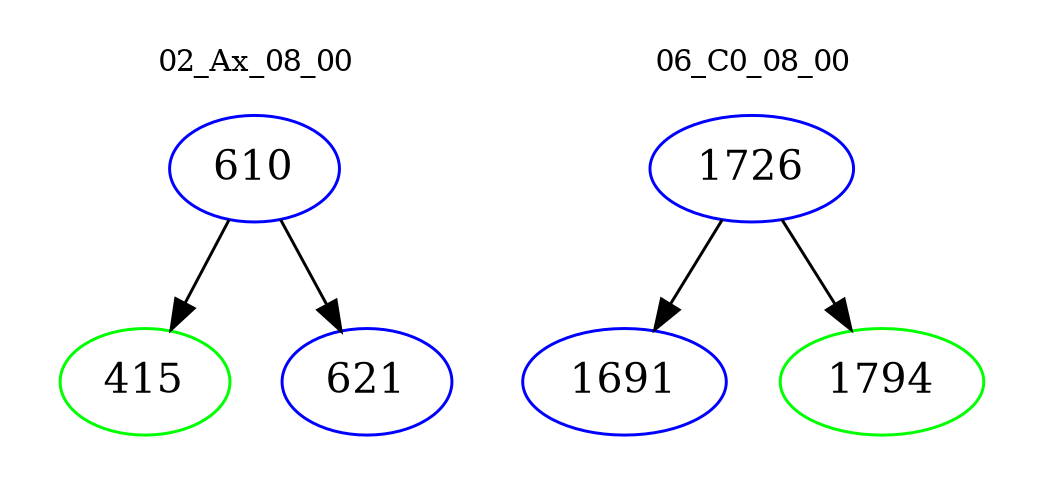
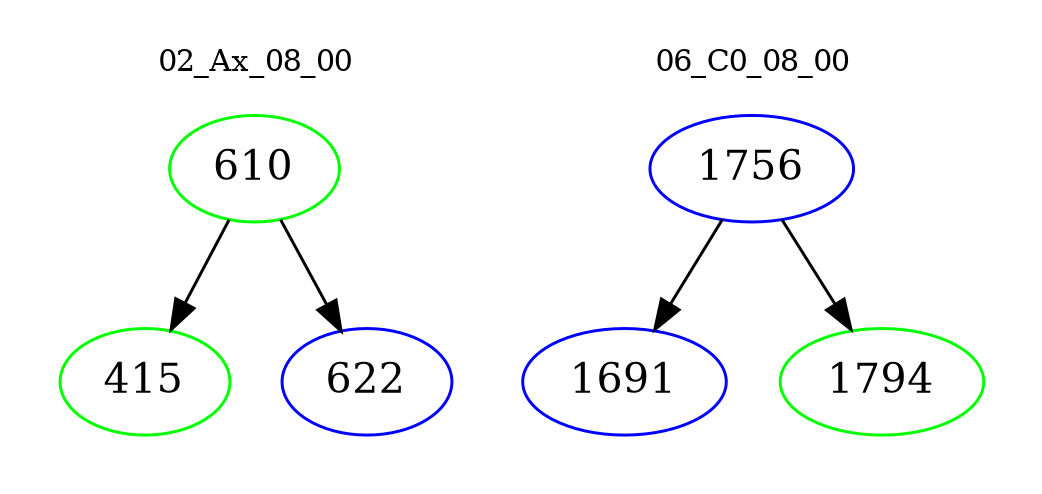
node "610": color blue -> green
node "1726": label "1726" -> "1756"
node "621": label "621" -> "622"
